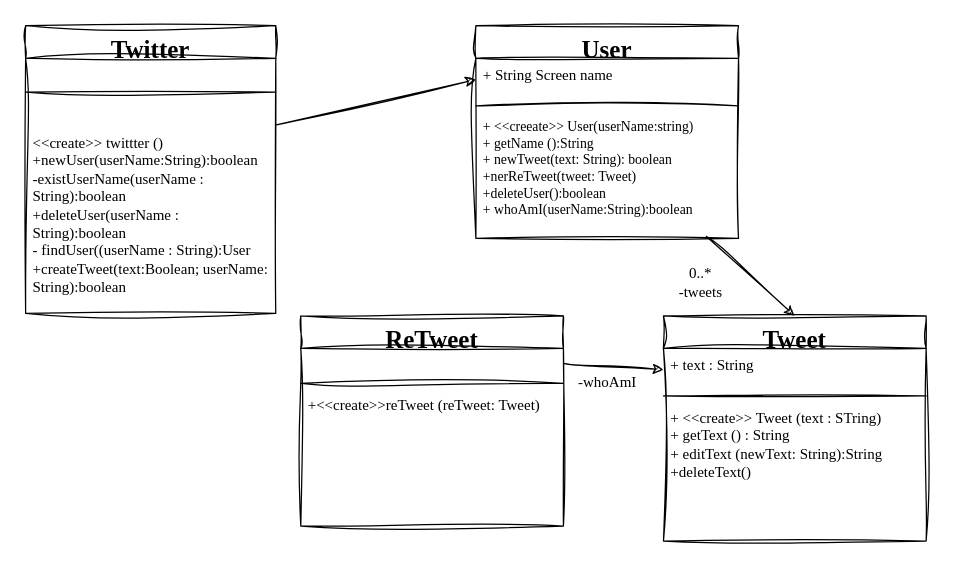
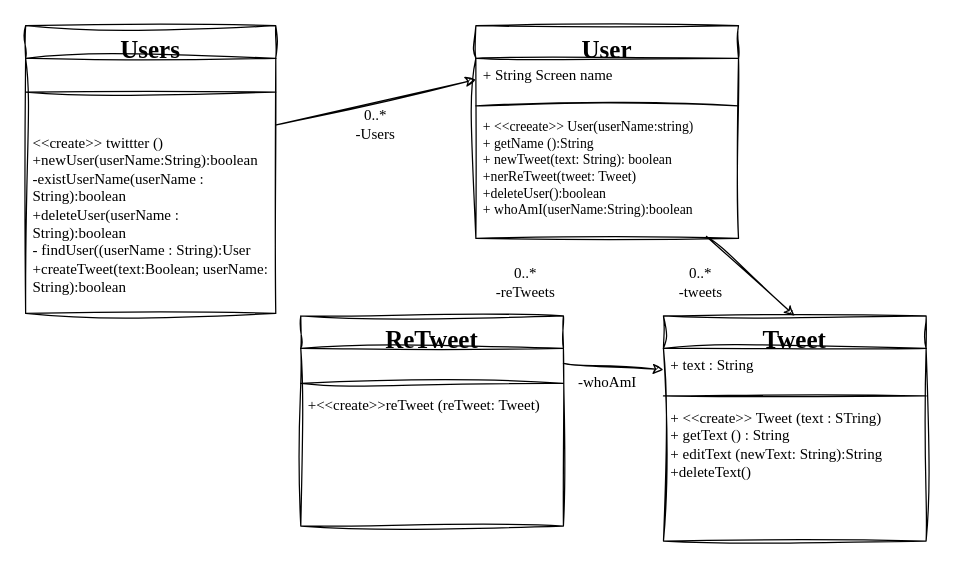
node "Twitter": label "Twitter" -> "Users"
node "0..* -Users": added
node "0..* -reTweets": added
